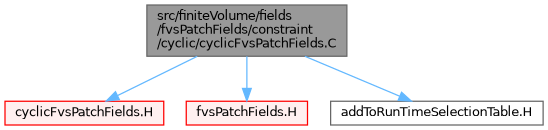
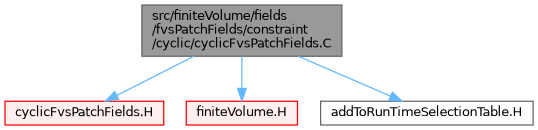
node "fvsPatchFields.H": label "fvsPatchFields.H" -> "finiteVolume.H"
